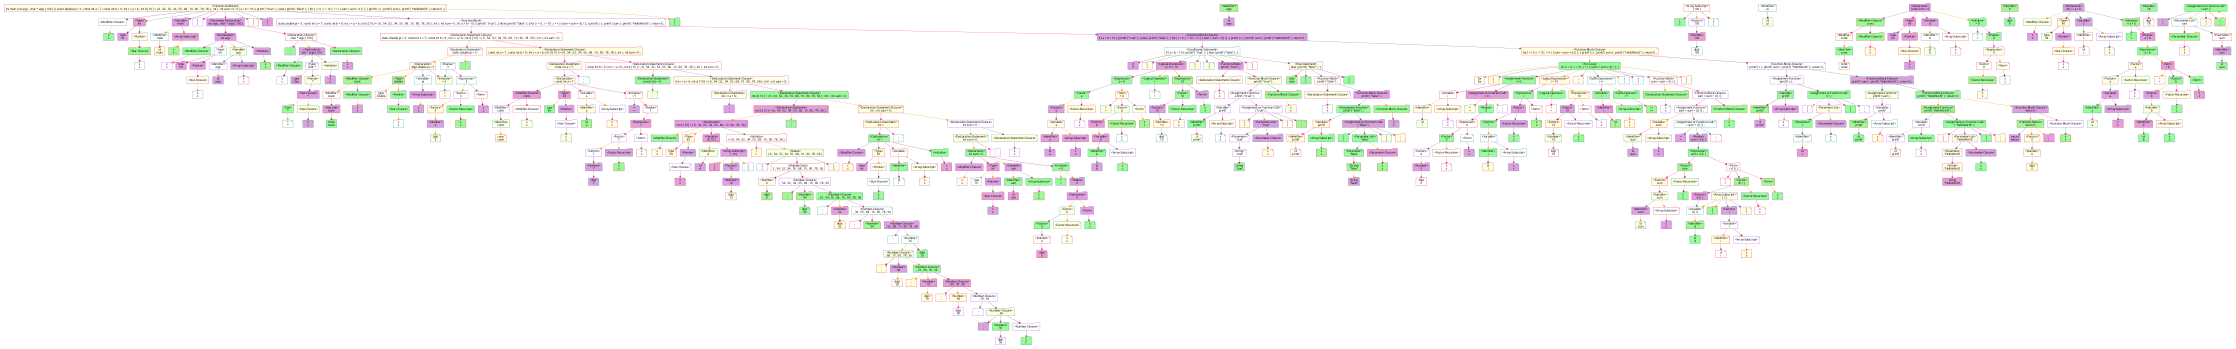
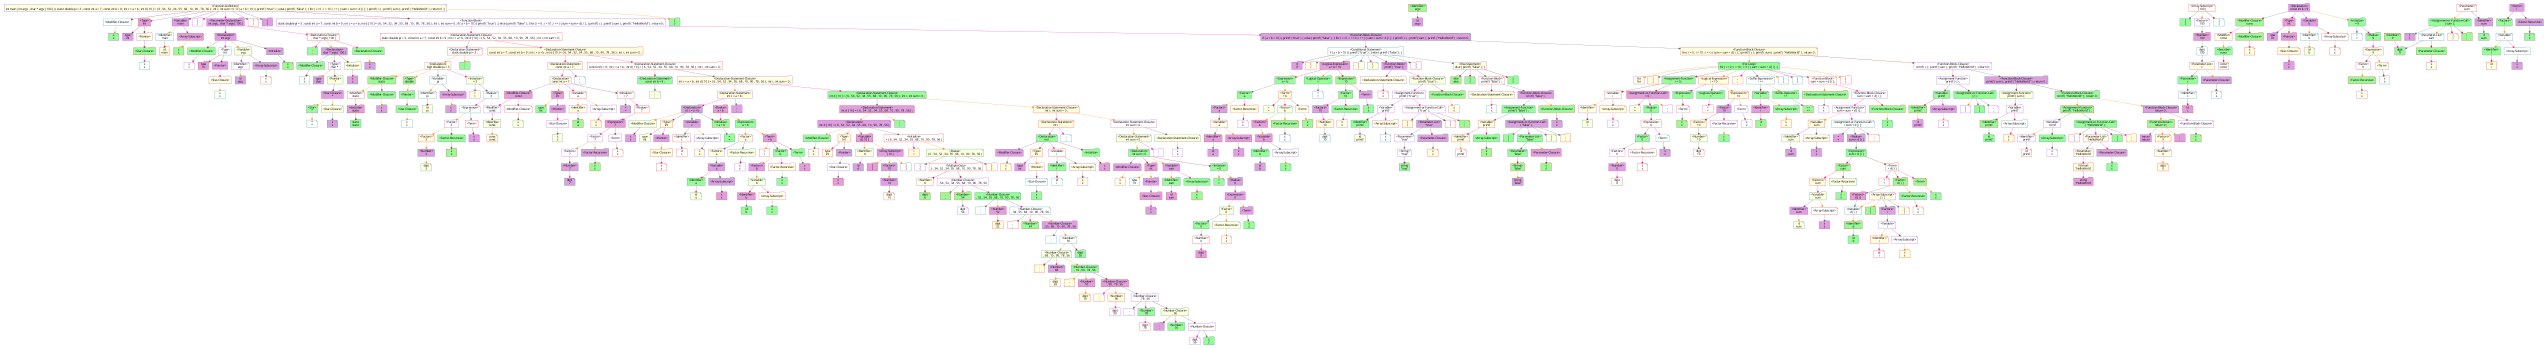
edge "<Initialize> = a + b" -> "<Rvalue> a + b": reversed
edge "<Parameter-List> sum" -> "<Parameter> sum": now "<Parameter-List> sum" -> "digit 9"
edge "<Rvalue> 3" -> "<Initialize> = 3": reversed
node "<Declaration> const int a = 7": shape folder -> note
edge "<Logical-Expression> i < 10" -> "<Logical-Operator> <": color darkorange -> gray40
edge "<Variable> pi" -> "<Identifier> pi": added
node "type double": removed
edge "<Expression> i" -> "<Factor> i": removed
edge "<Assignment-or-Function-Call> ( c ) ;" -> "<Parameter-List> c": now "digit 100" -> "<Parameter-List> c"
edge "<Declaration-Statement> int c = a + b ;" -> "<Declaration> int c = a + b": added
edge "<Assignment-Function> sum = sum + d [ i ] ;" -> "<Assignment-or-Function-Call> = sum + d [ i ] ;": color brown -> deeppink
node "digit 54": fillcolor palegreen -> white
edge "<Number-Closure> , 78 , 56" -> "<Number> 78": added
edge "<Number> 56" -> "digit 56": now "<Number-Closure>" -> "digit 56"
